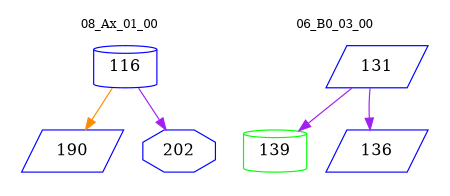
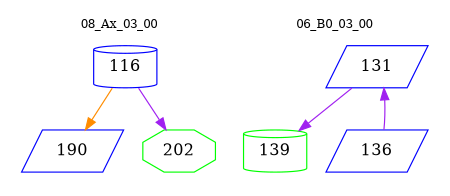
cluster "08_Ax_01_00": label "08_Ax_01_00" -> "08_Ax_03_00"
edge "131" -> "136": reversed
node "202": color blue -> green
